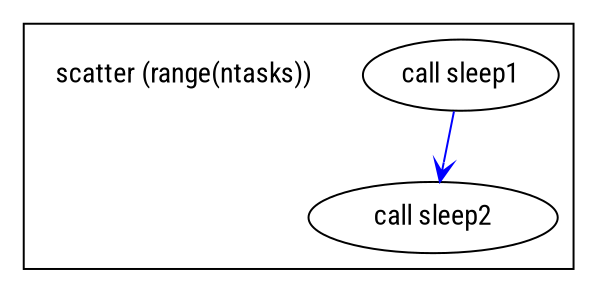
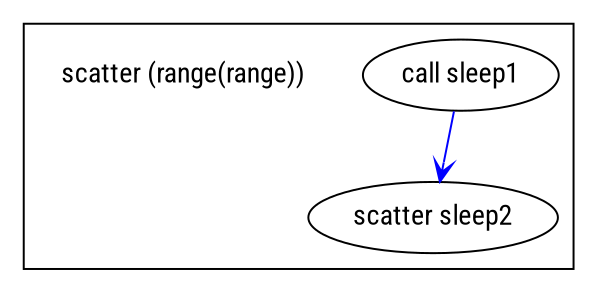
node "scatter (range(ntasks))": label "scatter (range(ntasks))" -> "scatter (range(range))"
node "call sleep2": label "call sleep2" -> "scatter sleep2"
